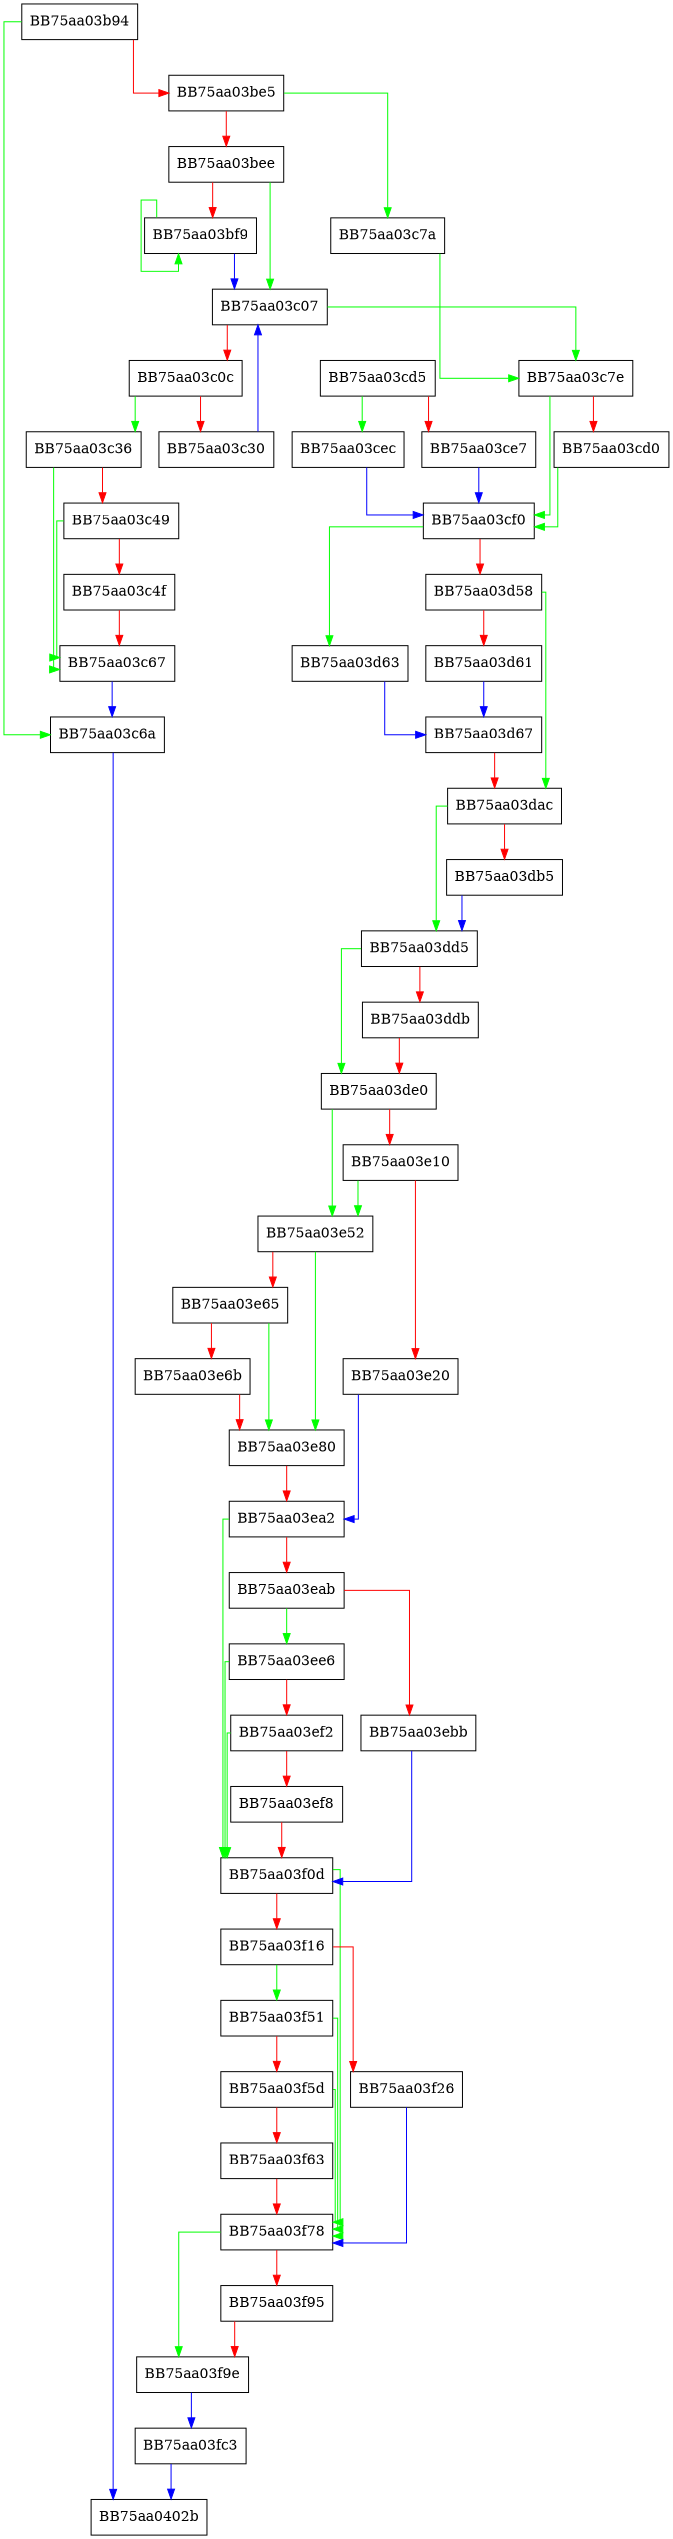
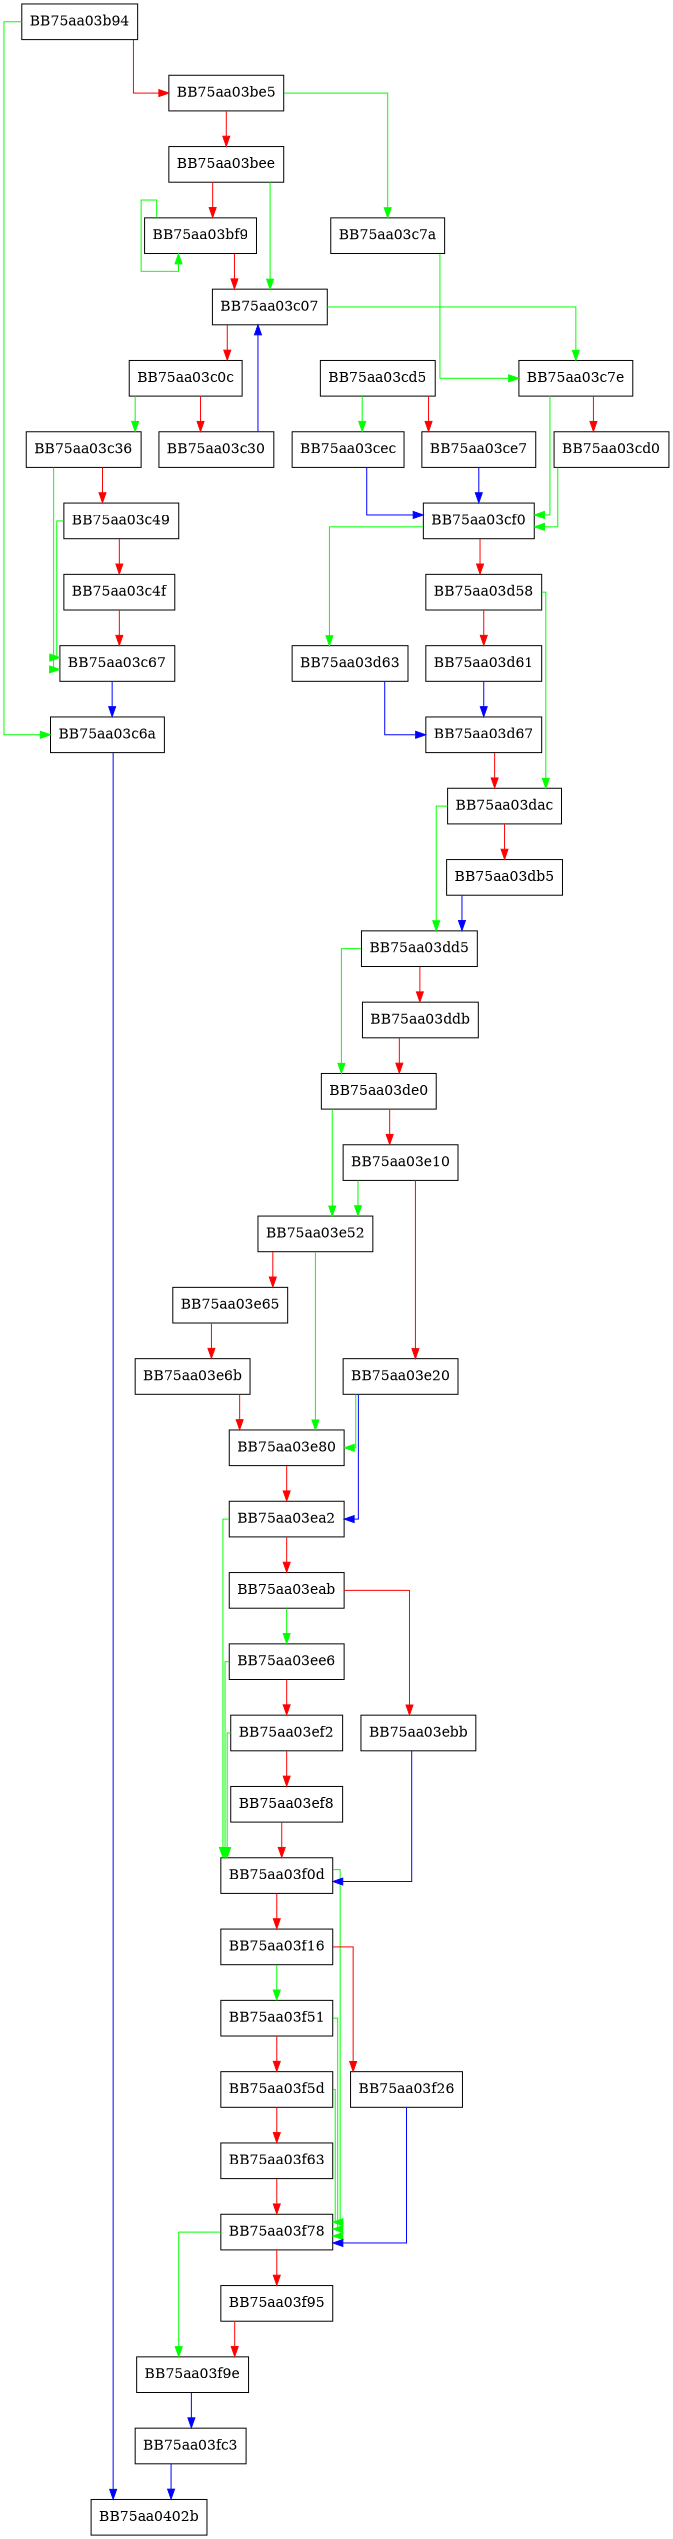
edge "BB75aa03bf9" -> "BB75aa03c07": color blue -> red
edge "BB75aa03e65" -> "BB75aa03e80": now "BB75aa03e20" -> "BB75aa03e80"
